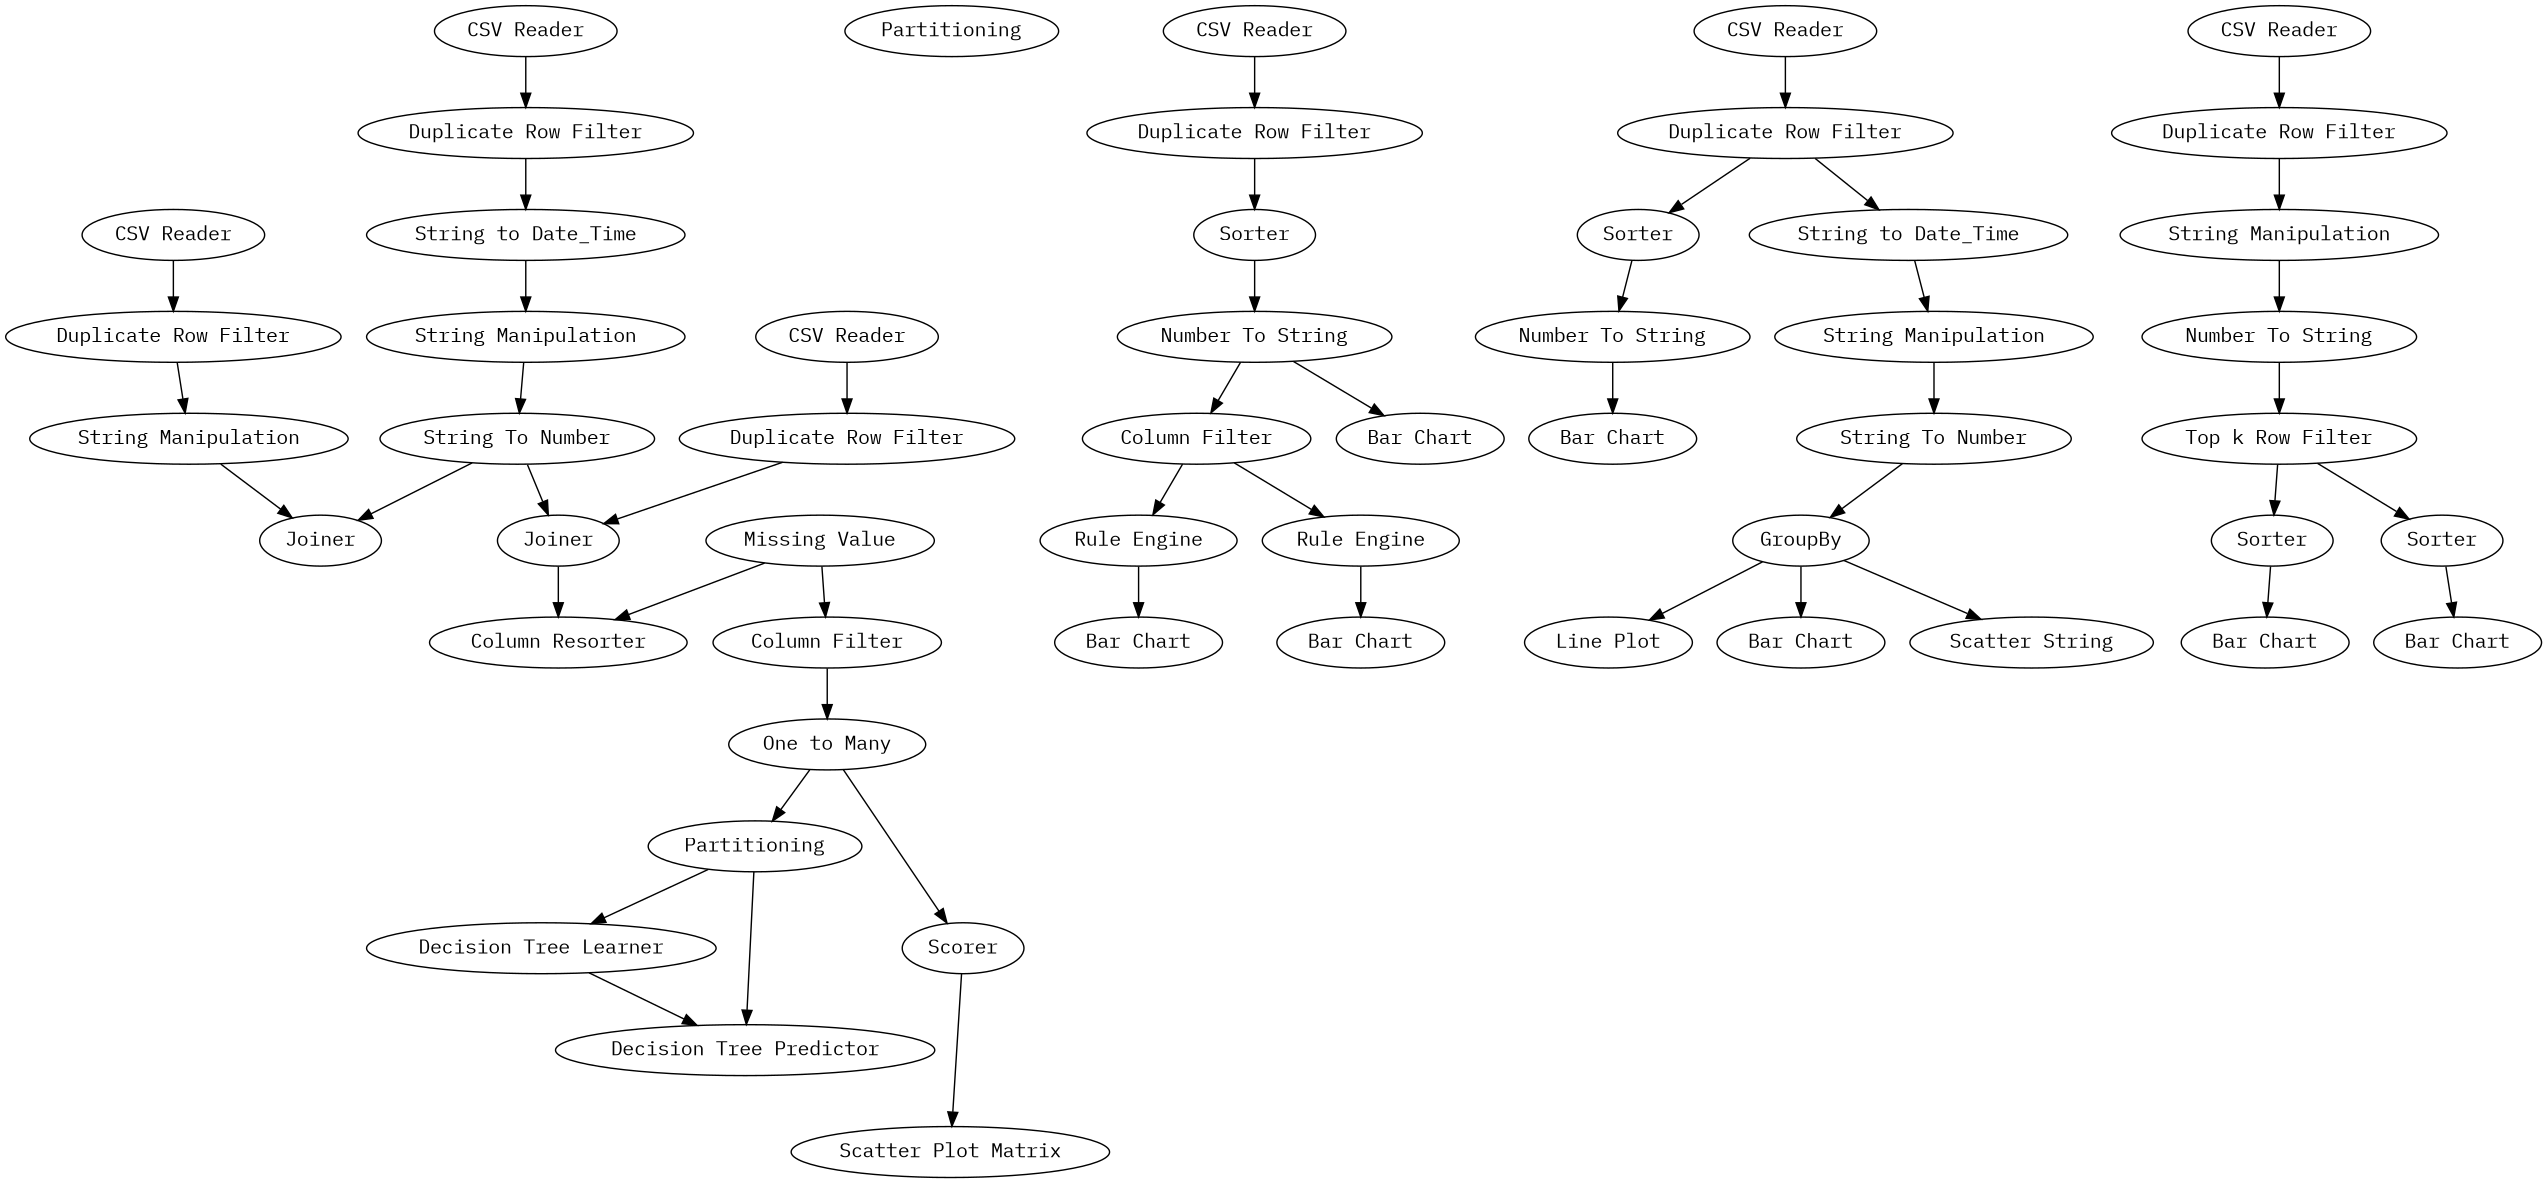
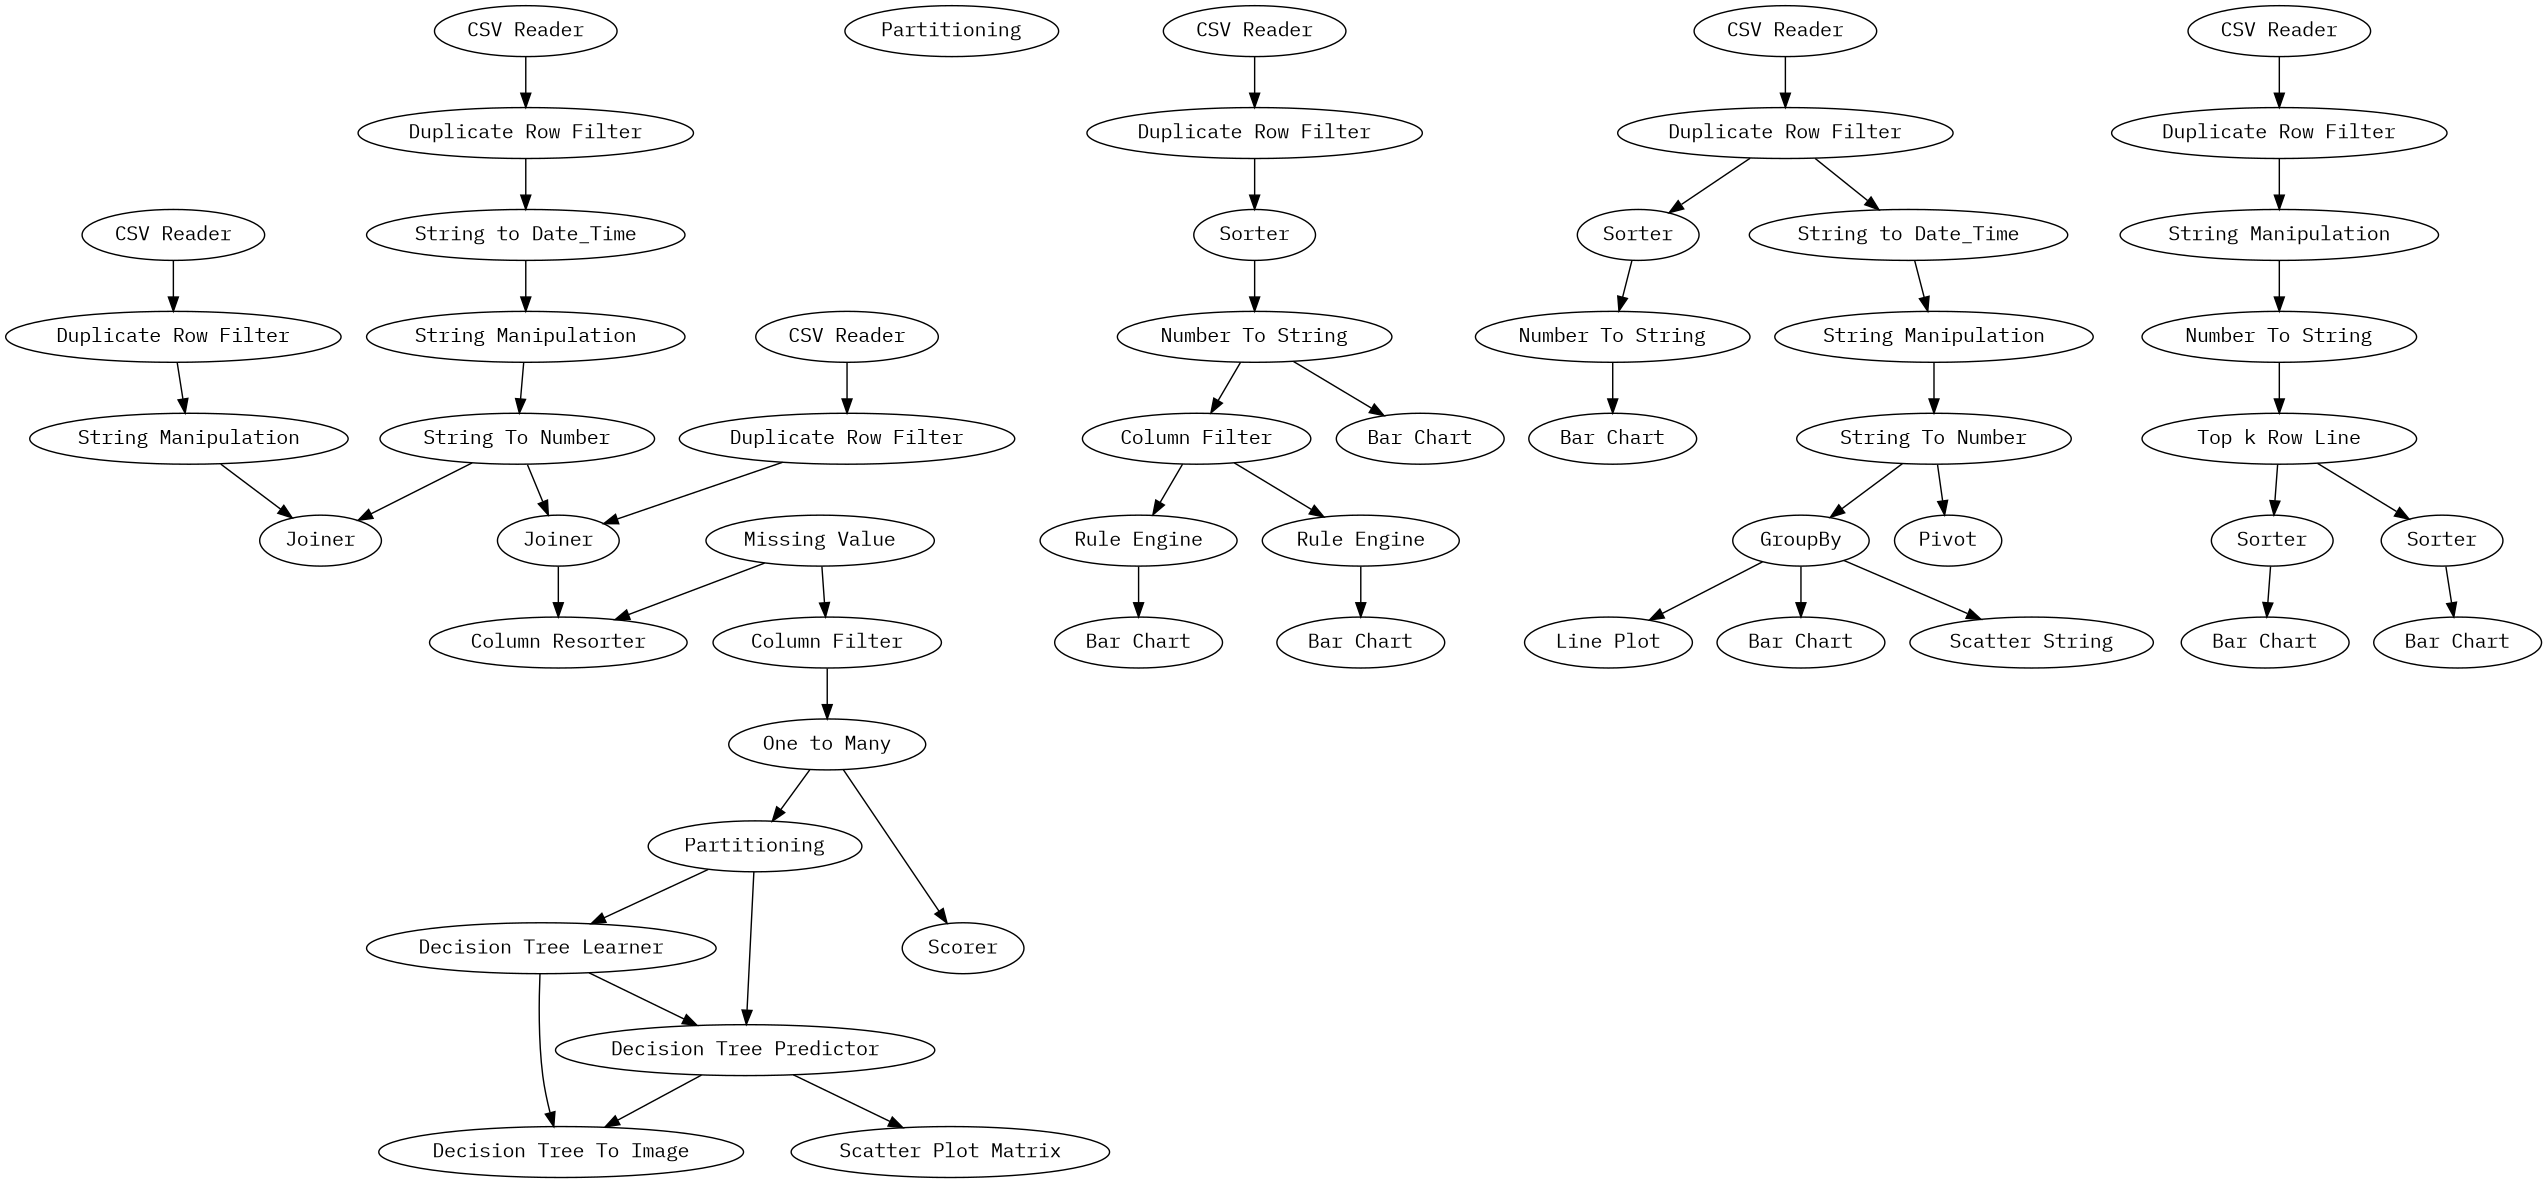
node "Top k Row Filter": label "Top k Row Filter" -> "Top k Row Line"
node "Pivot": added
edge "Scorer" -> "Scatter Plot Matrix": now "Decision Tree Predictor" -> "Scatter Plot Matrix"
node "Decision Tree To Image": added
